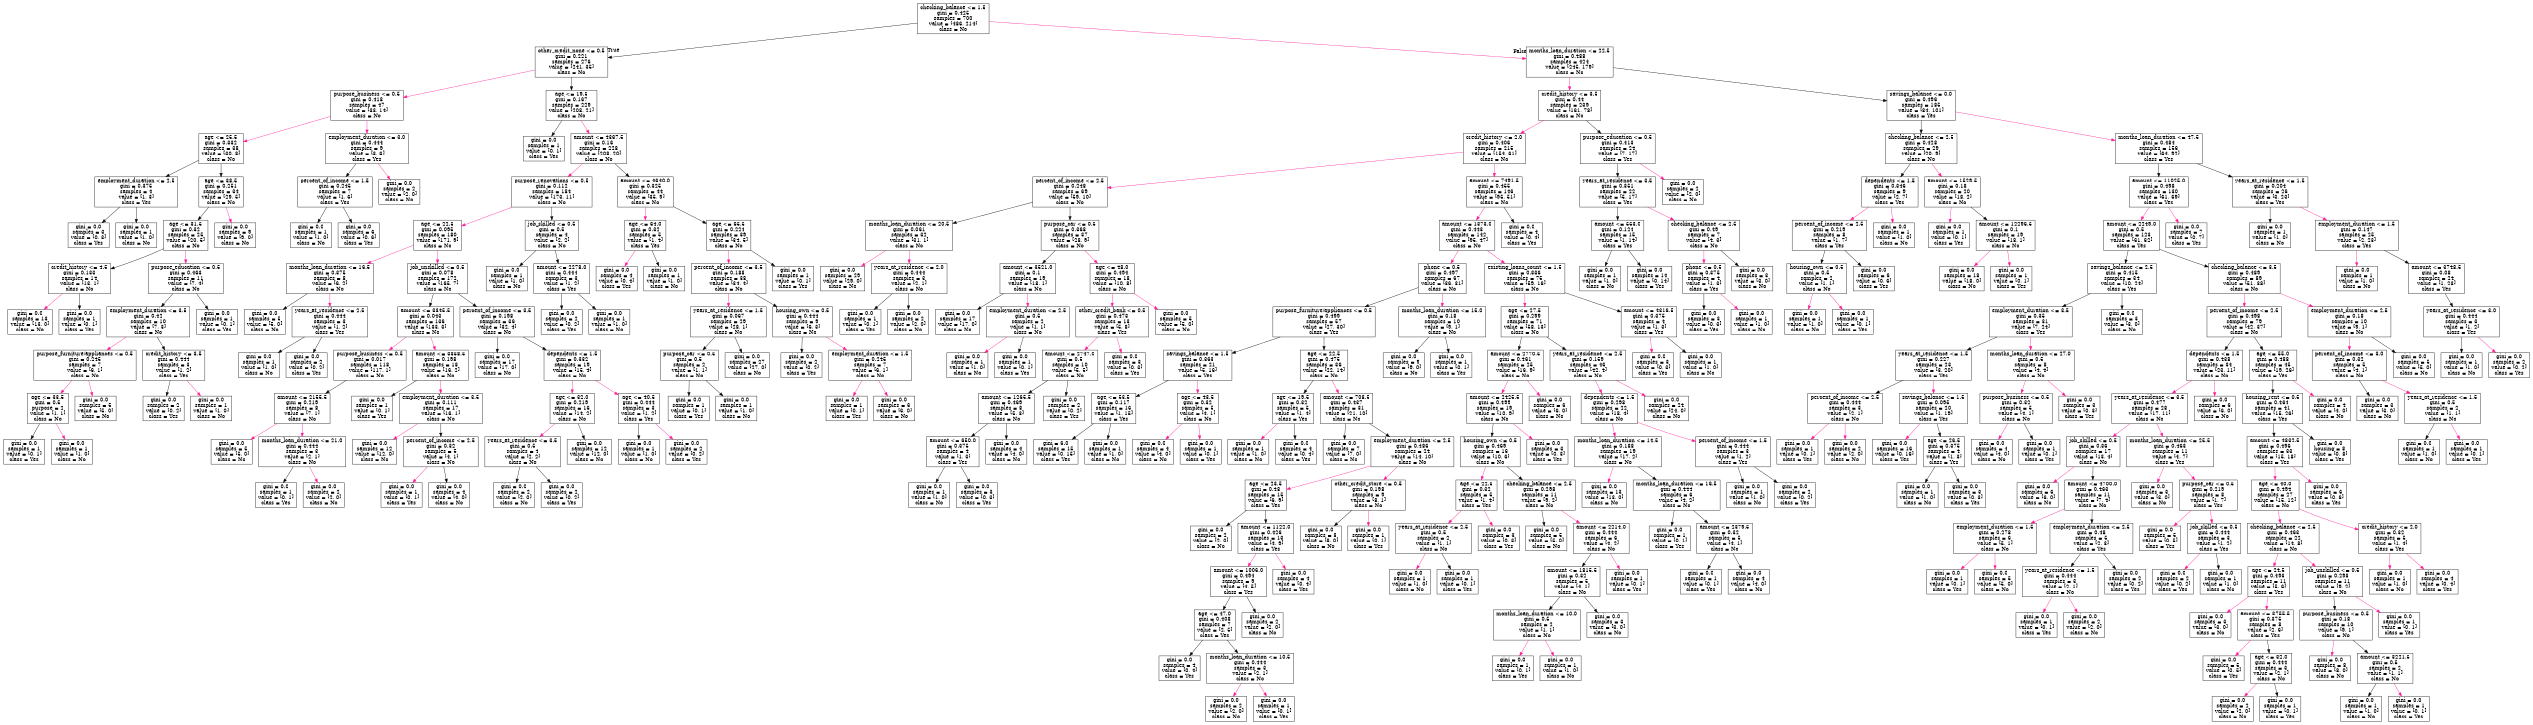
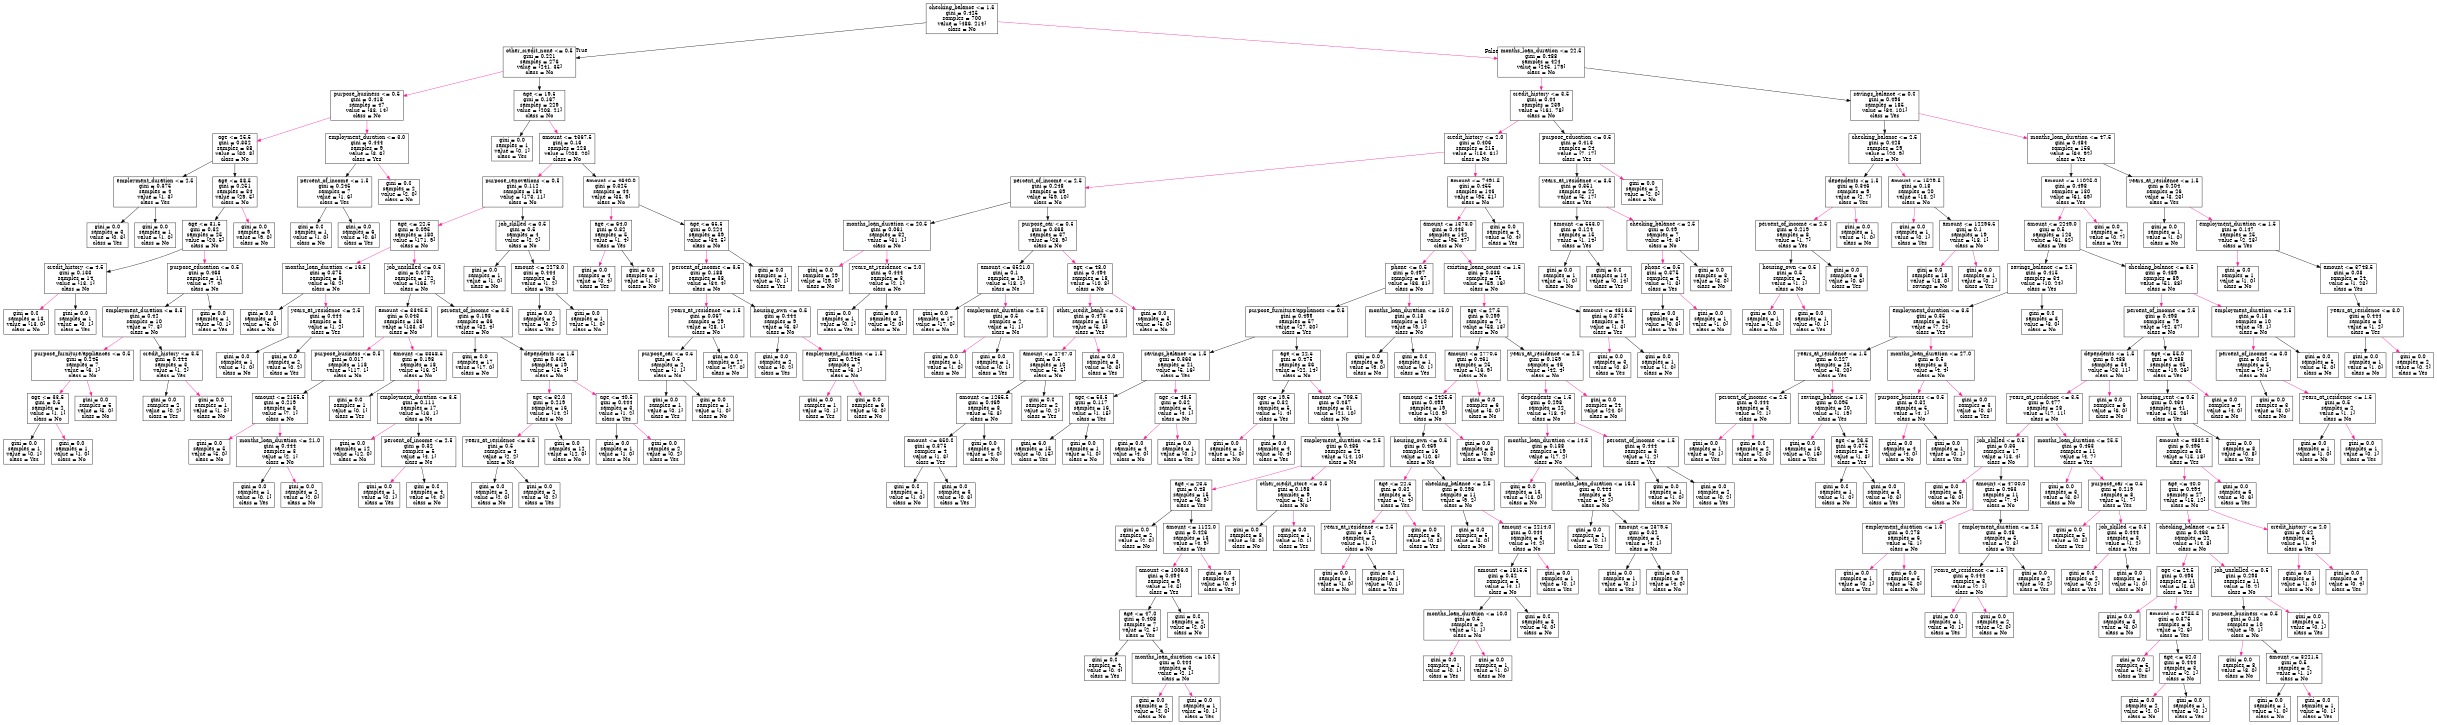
node "gini = 0.0 samples = 18 value = [18, 0] class = No": label "gini = 0.0 samples = 18 value = [18, 0] class = No" -> "gini = 0.0 samples = 18 value = [18, 0] savings = No"
node "age <= 33.5 gini = 0.5 purpose = 2 value = [1, 1] class = No": label "age <= 33.5 gini = 0.5 purpose = 2 value = [1, 1] class = No" -> "age <= 33.5 gini = 0.5 samples = 2 value = [1, 1] class = No"
node "gini = 0.0 samples = 7 value = [7, 0] class = No": removed
node "gini = 0.0 housing = 8 value = [0, 8] class = Yes": label "gini = 0.0 housing = 8 value = [0, 8] class = Yes" -> "gini = 0.0 samples = 8 value = [0, 8] class = Yes"
